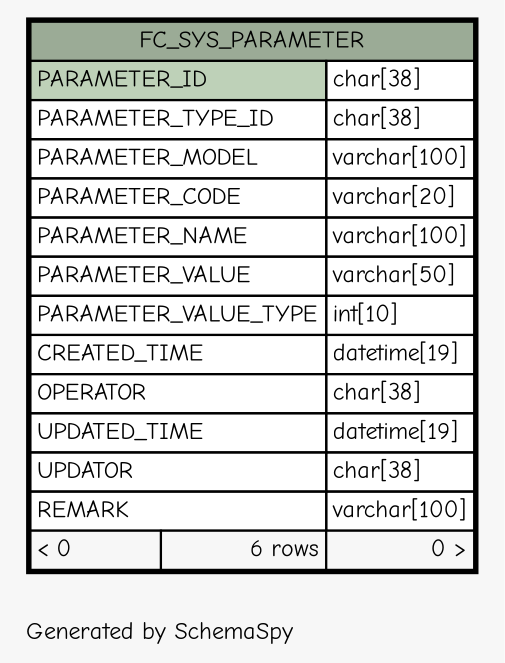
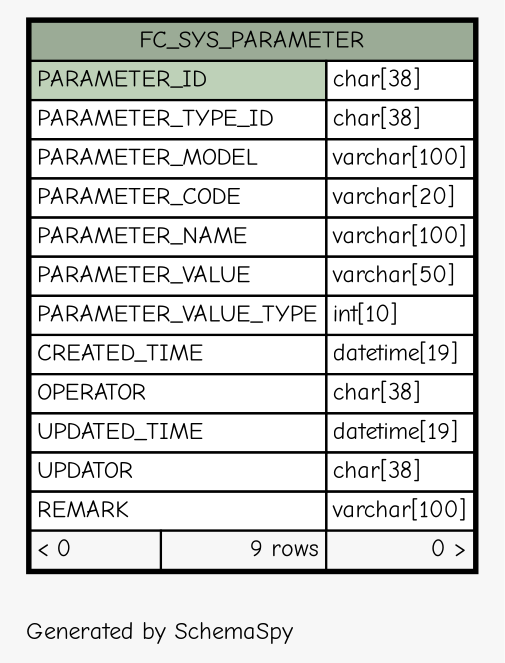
node "FC_SYS_PARAMETER": text "6 rows" -> "9 rows"
